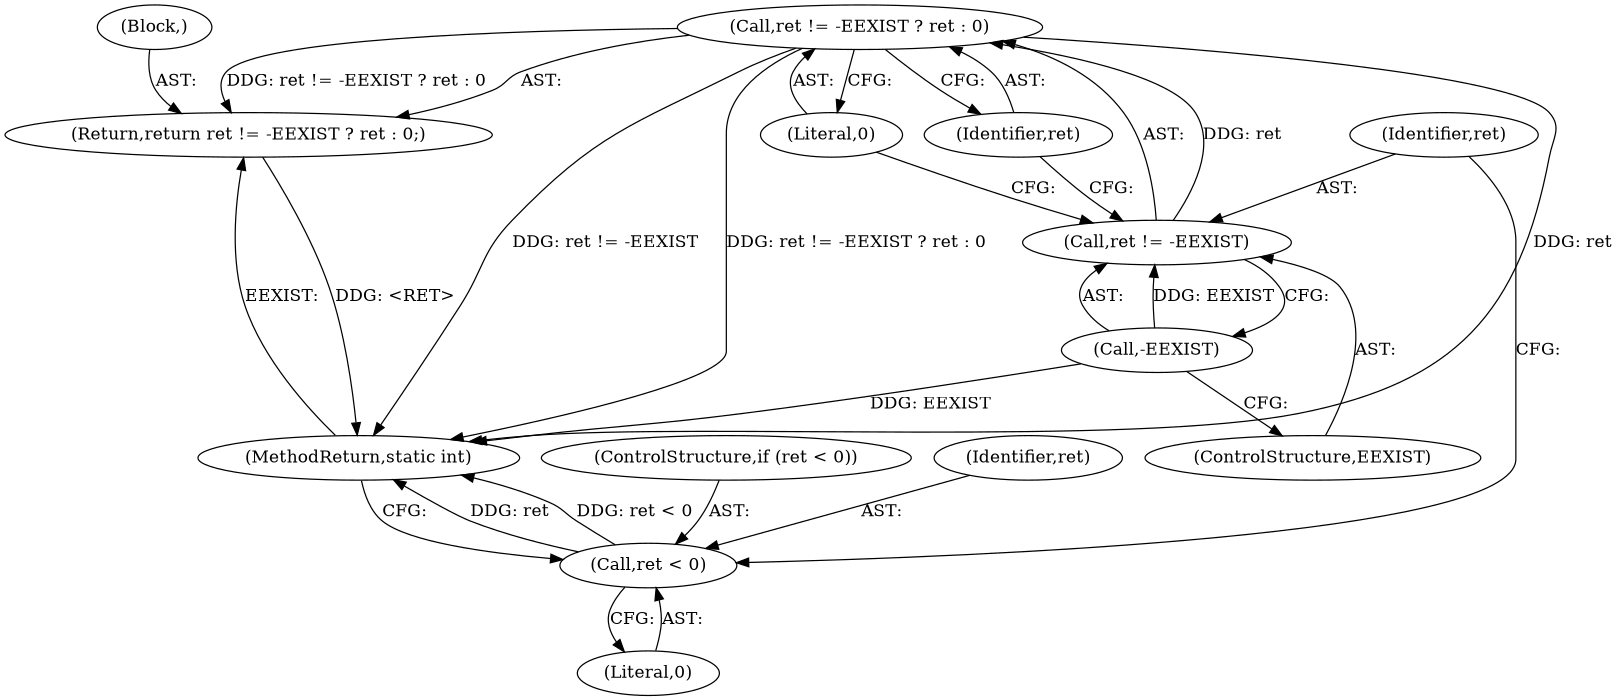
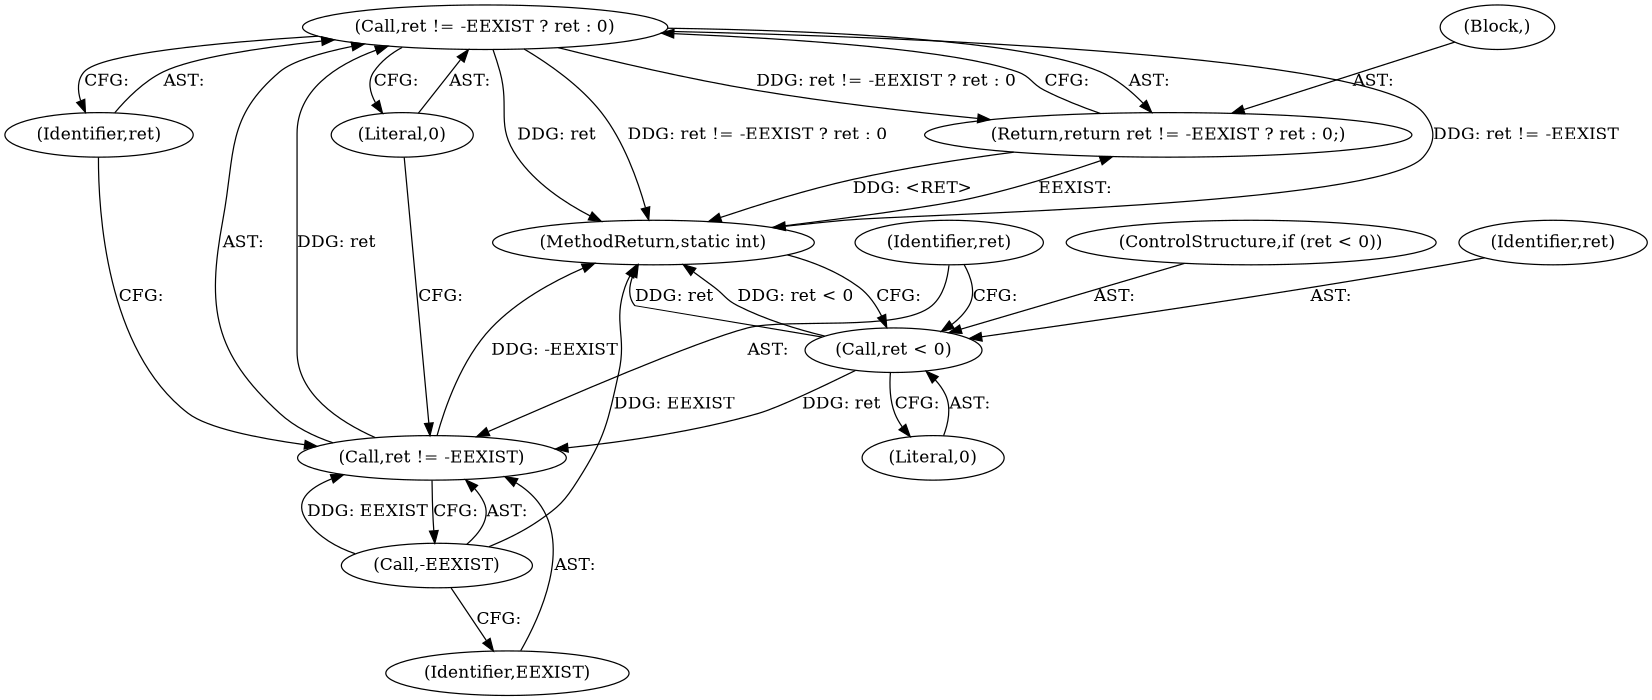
edge "(Return,return ret != -EEXIST ? ret : 0;)" -> "(Call,ret != -EEXIST ? ret : 0)": added, label "CFG:"
edge "(Call,ret != -EEXIST)" -> "(MethodReturn,static int)": added, label "DDG: -EEXIST"
edge "(Call,ret < 0)" -> "(Call,ret != -EEXIST)": added, label "DDG: ret"
node "(ControlStructure,EEXIST)": label "(ControlStructure,EEXIST)" -> "(Identifier,EEXIST)"
